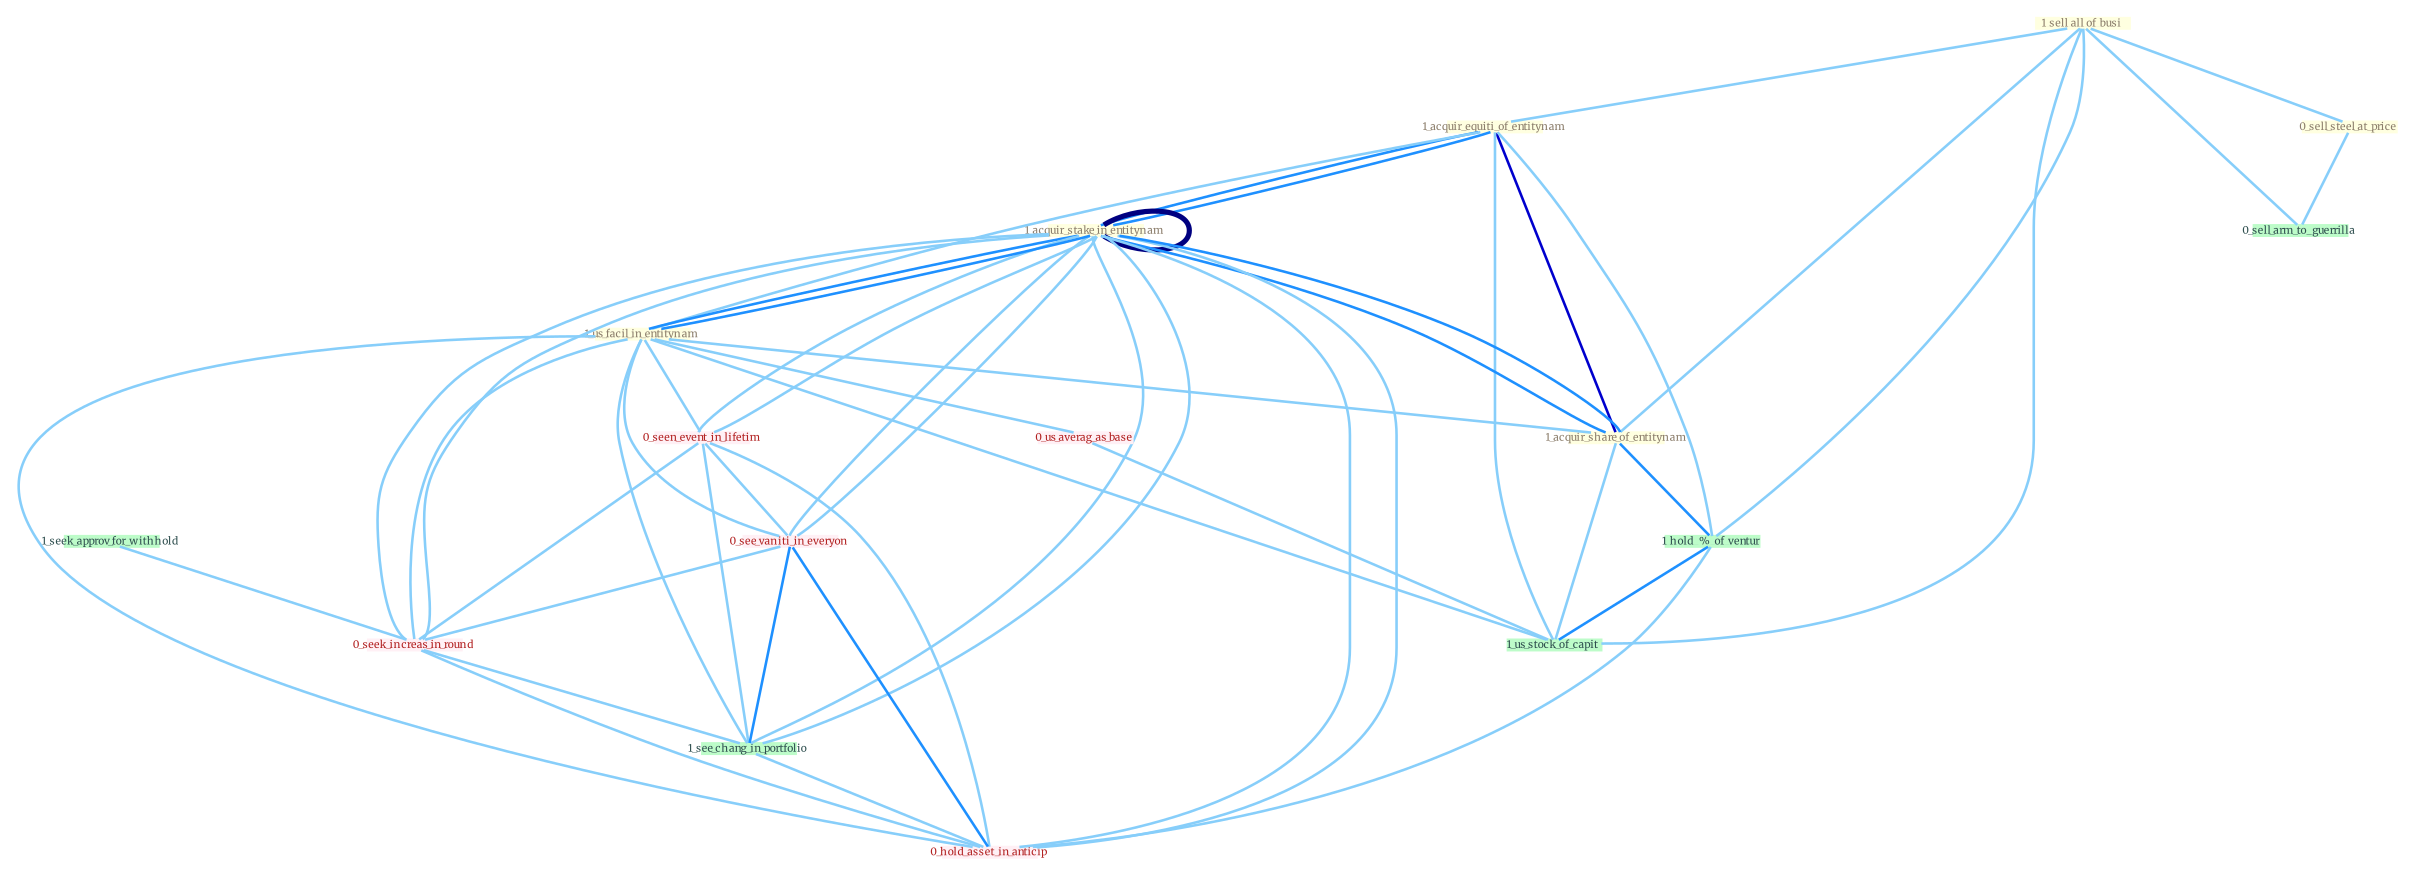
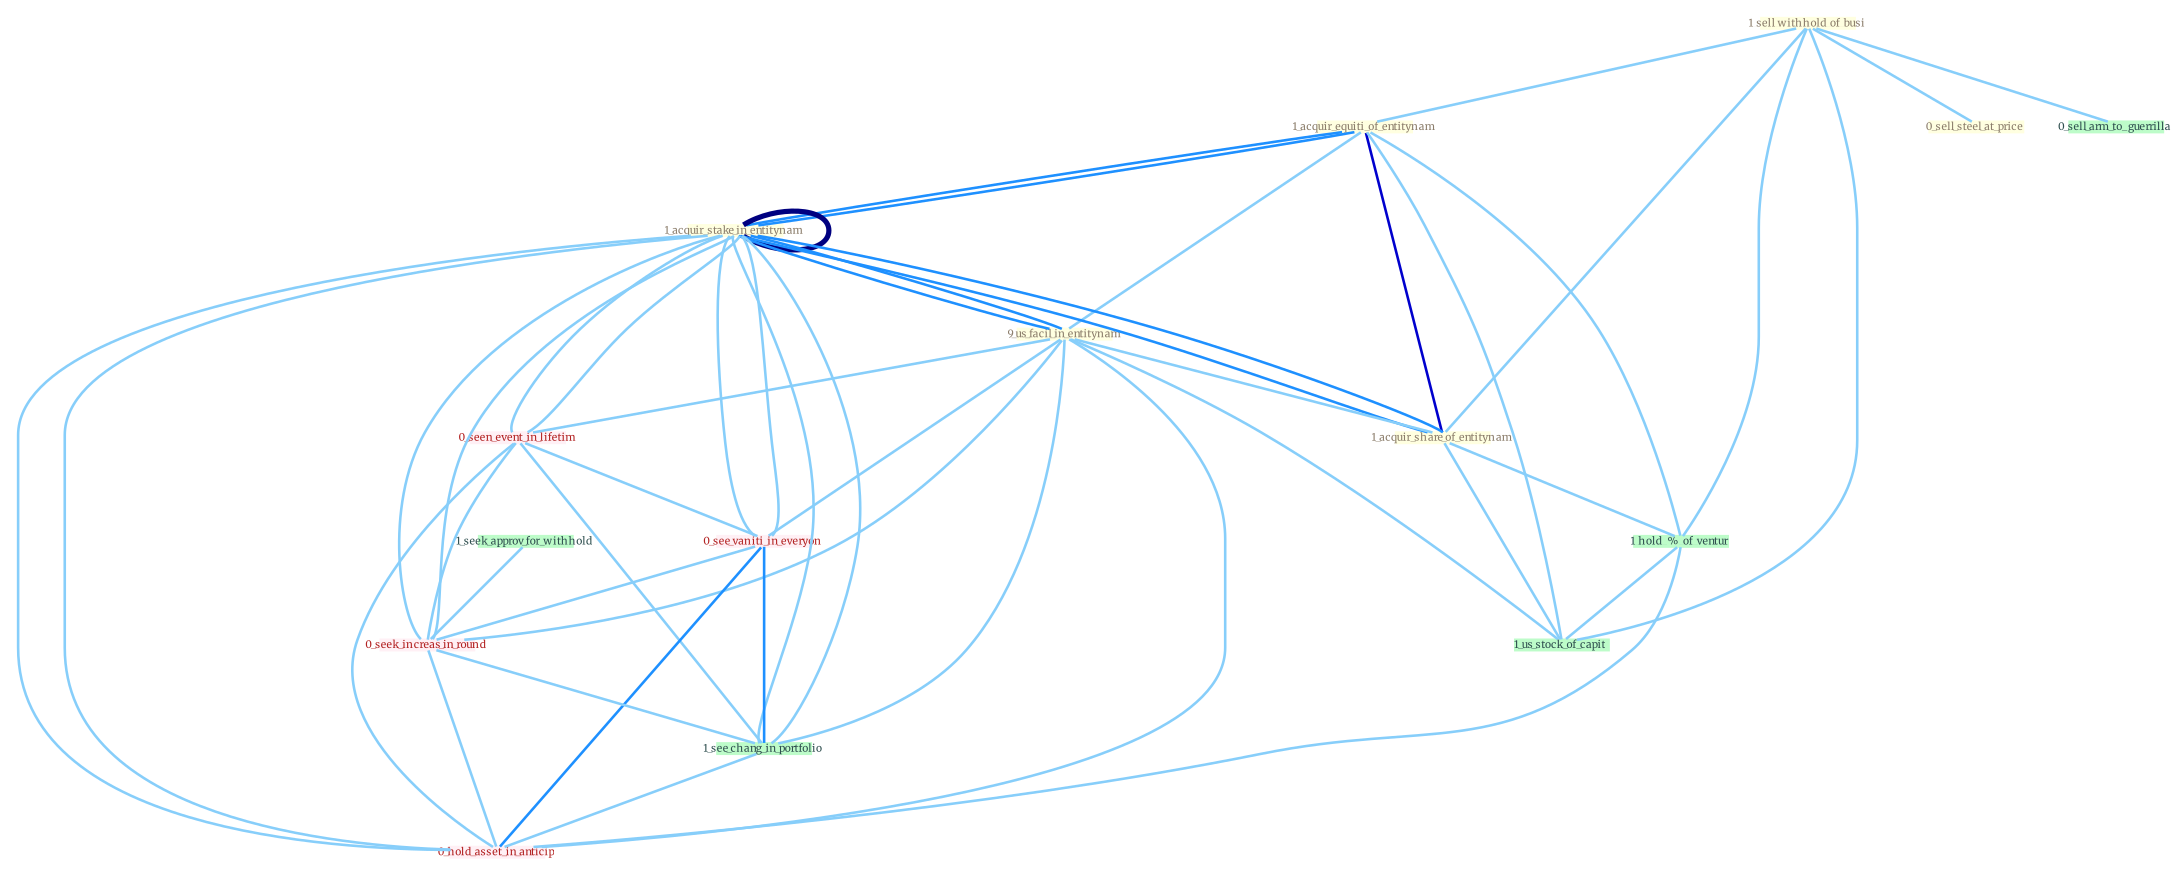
node "1_sell_all_of_busi": label "1_sell_all_of_busi" -> "1_sell_withhold_of_busi"
edge "0_sell_steel_at_price" -- "0_sell_arm_to_guerrilla": removed
node "1_us_facil_in_entitynam": label "1_us_facil_in_entitynam" -> "9_us_facil_in_entitynam"
node "0_us_averag_as_base": removed
edge "1_acquir_share_of_entitynam" -- "1_hold_%_of_ventur": color #1e90ff -> #87cefa
edge "1_hold_%_of_ventur" -- "1_us_stock_of_capit": color #1e90ff -> #87cefa
